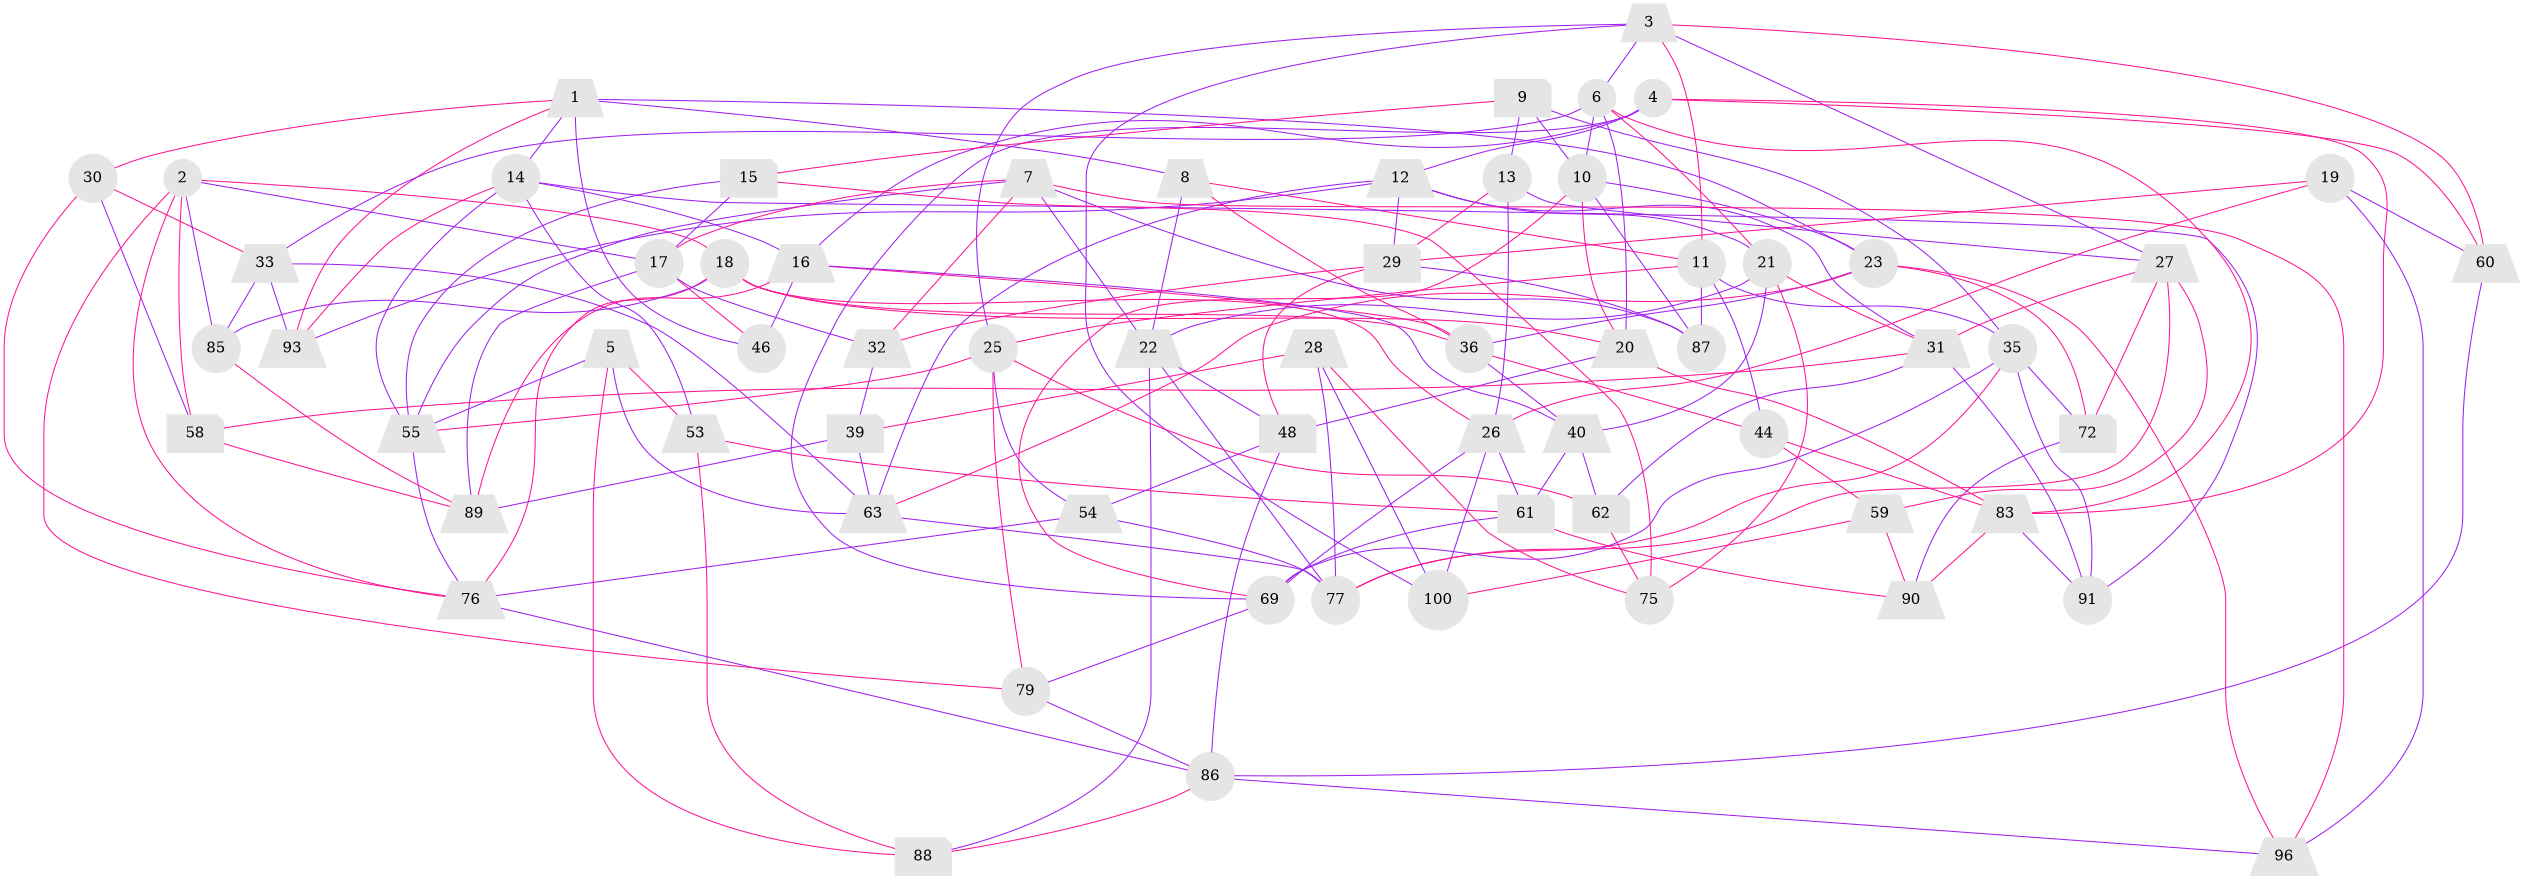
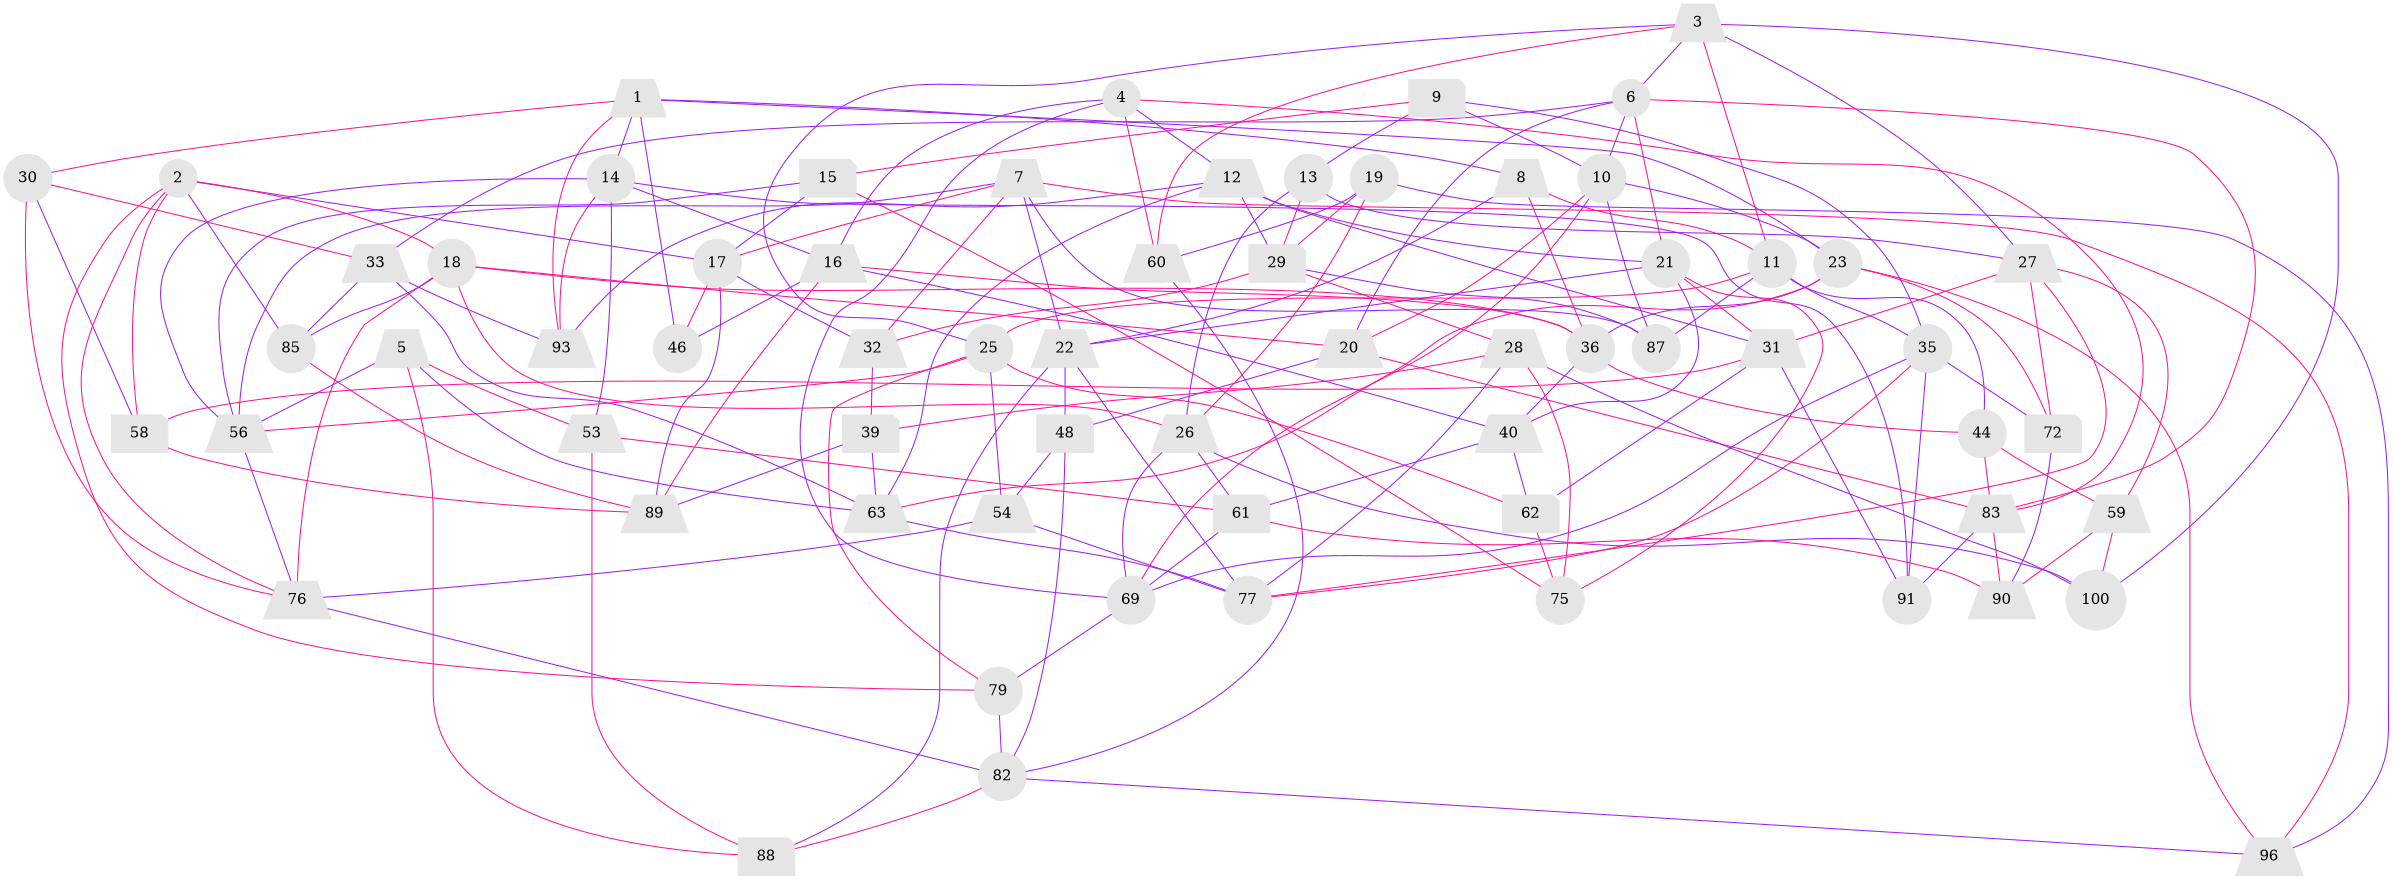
edge "29" -- "48": now "29" -- "28"
node "55": label "55" -> "56"
node "86": label "86" -> "82"
